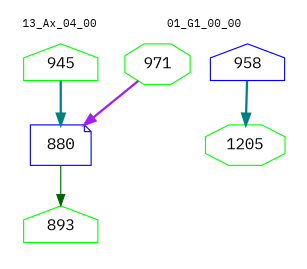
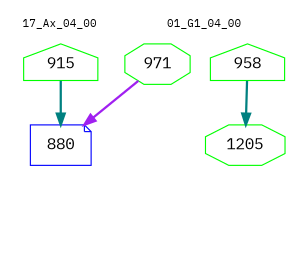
cluster "13_Ax_04_00": label "13_Ax_04_00" -> "17_Ax_04_00"
cluster "01_G1_00_00": label "01_G1_00_00" -> "01_G1_04_00"
node "945": label "945" -> "915"
node "958": color blue -> green
node "893": removed
